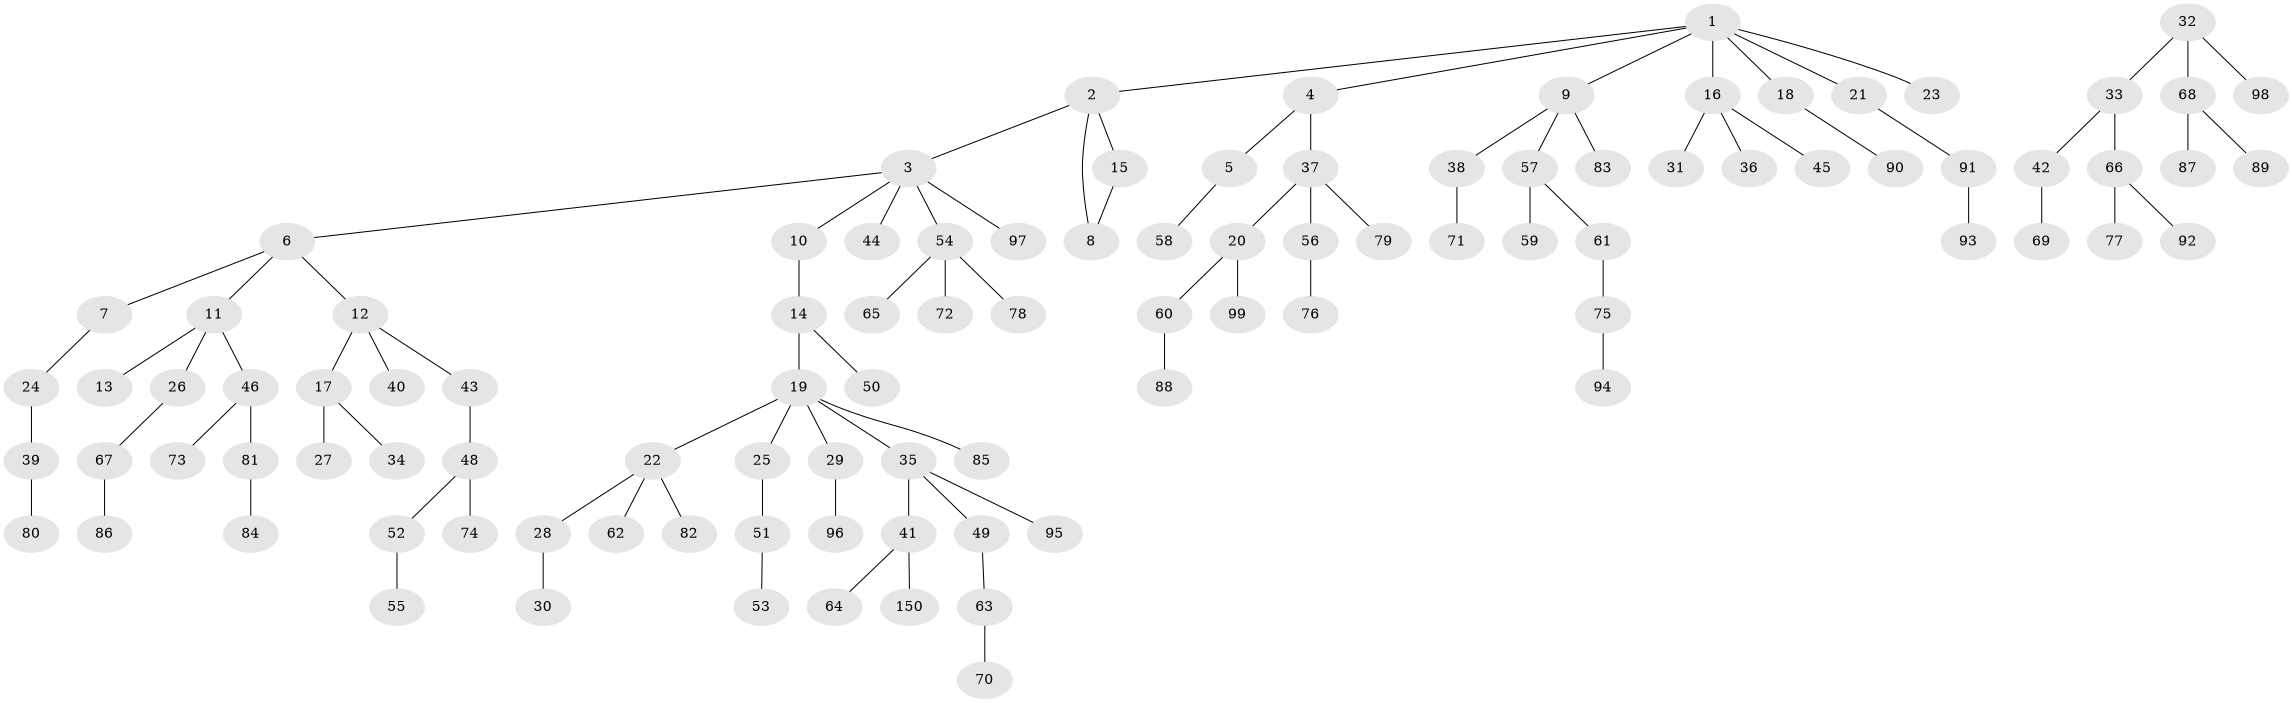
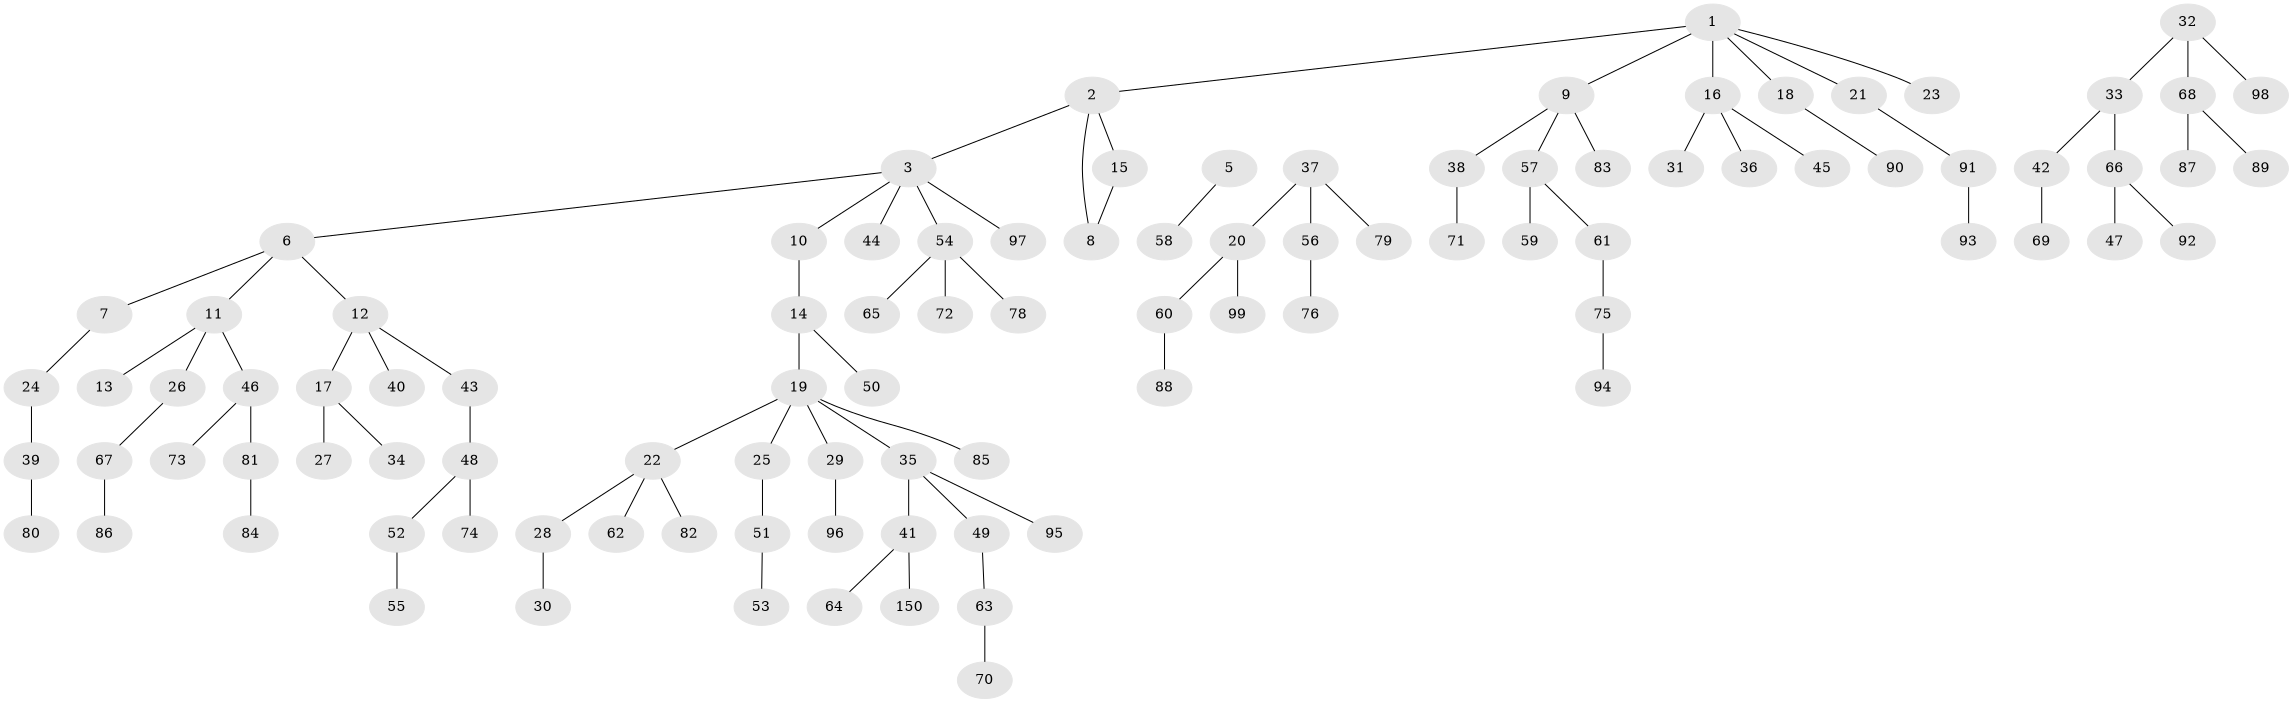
node "4": removed
node "77": label "77" -> "47"
